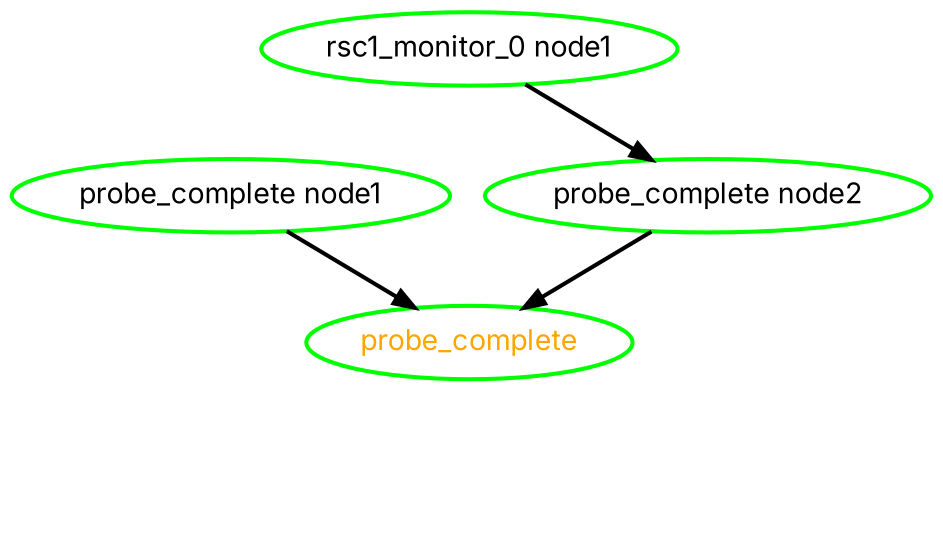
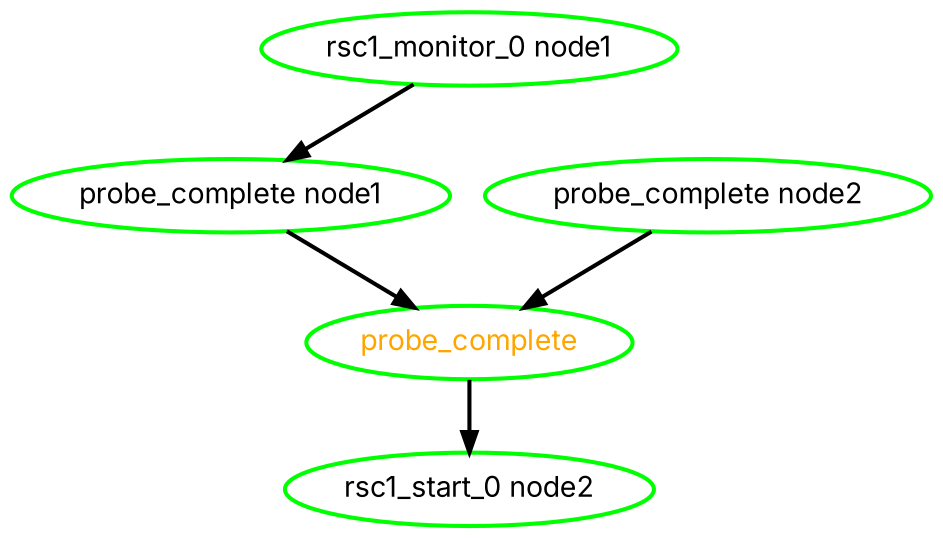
edge "rsc1_monitor_0 node1" -> "probe_complete node2": now "rsc1_monitor_0 node1" -> "probe_complete node1"
node "rsc1_start_0 node2": added
